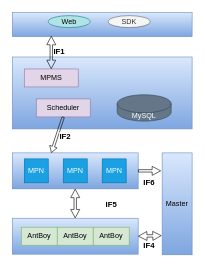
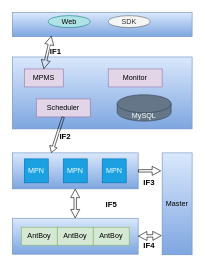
node "MPMS": size 54x18 -> 39x18
node "Monitor": added
node "IF6": label "IF6" -> "IF3"
